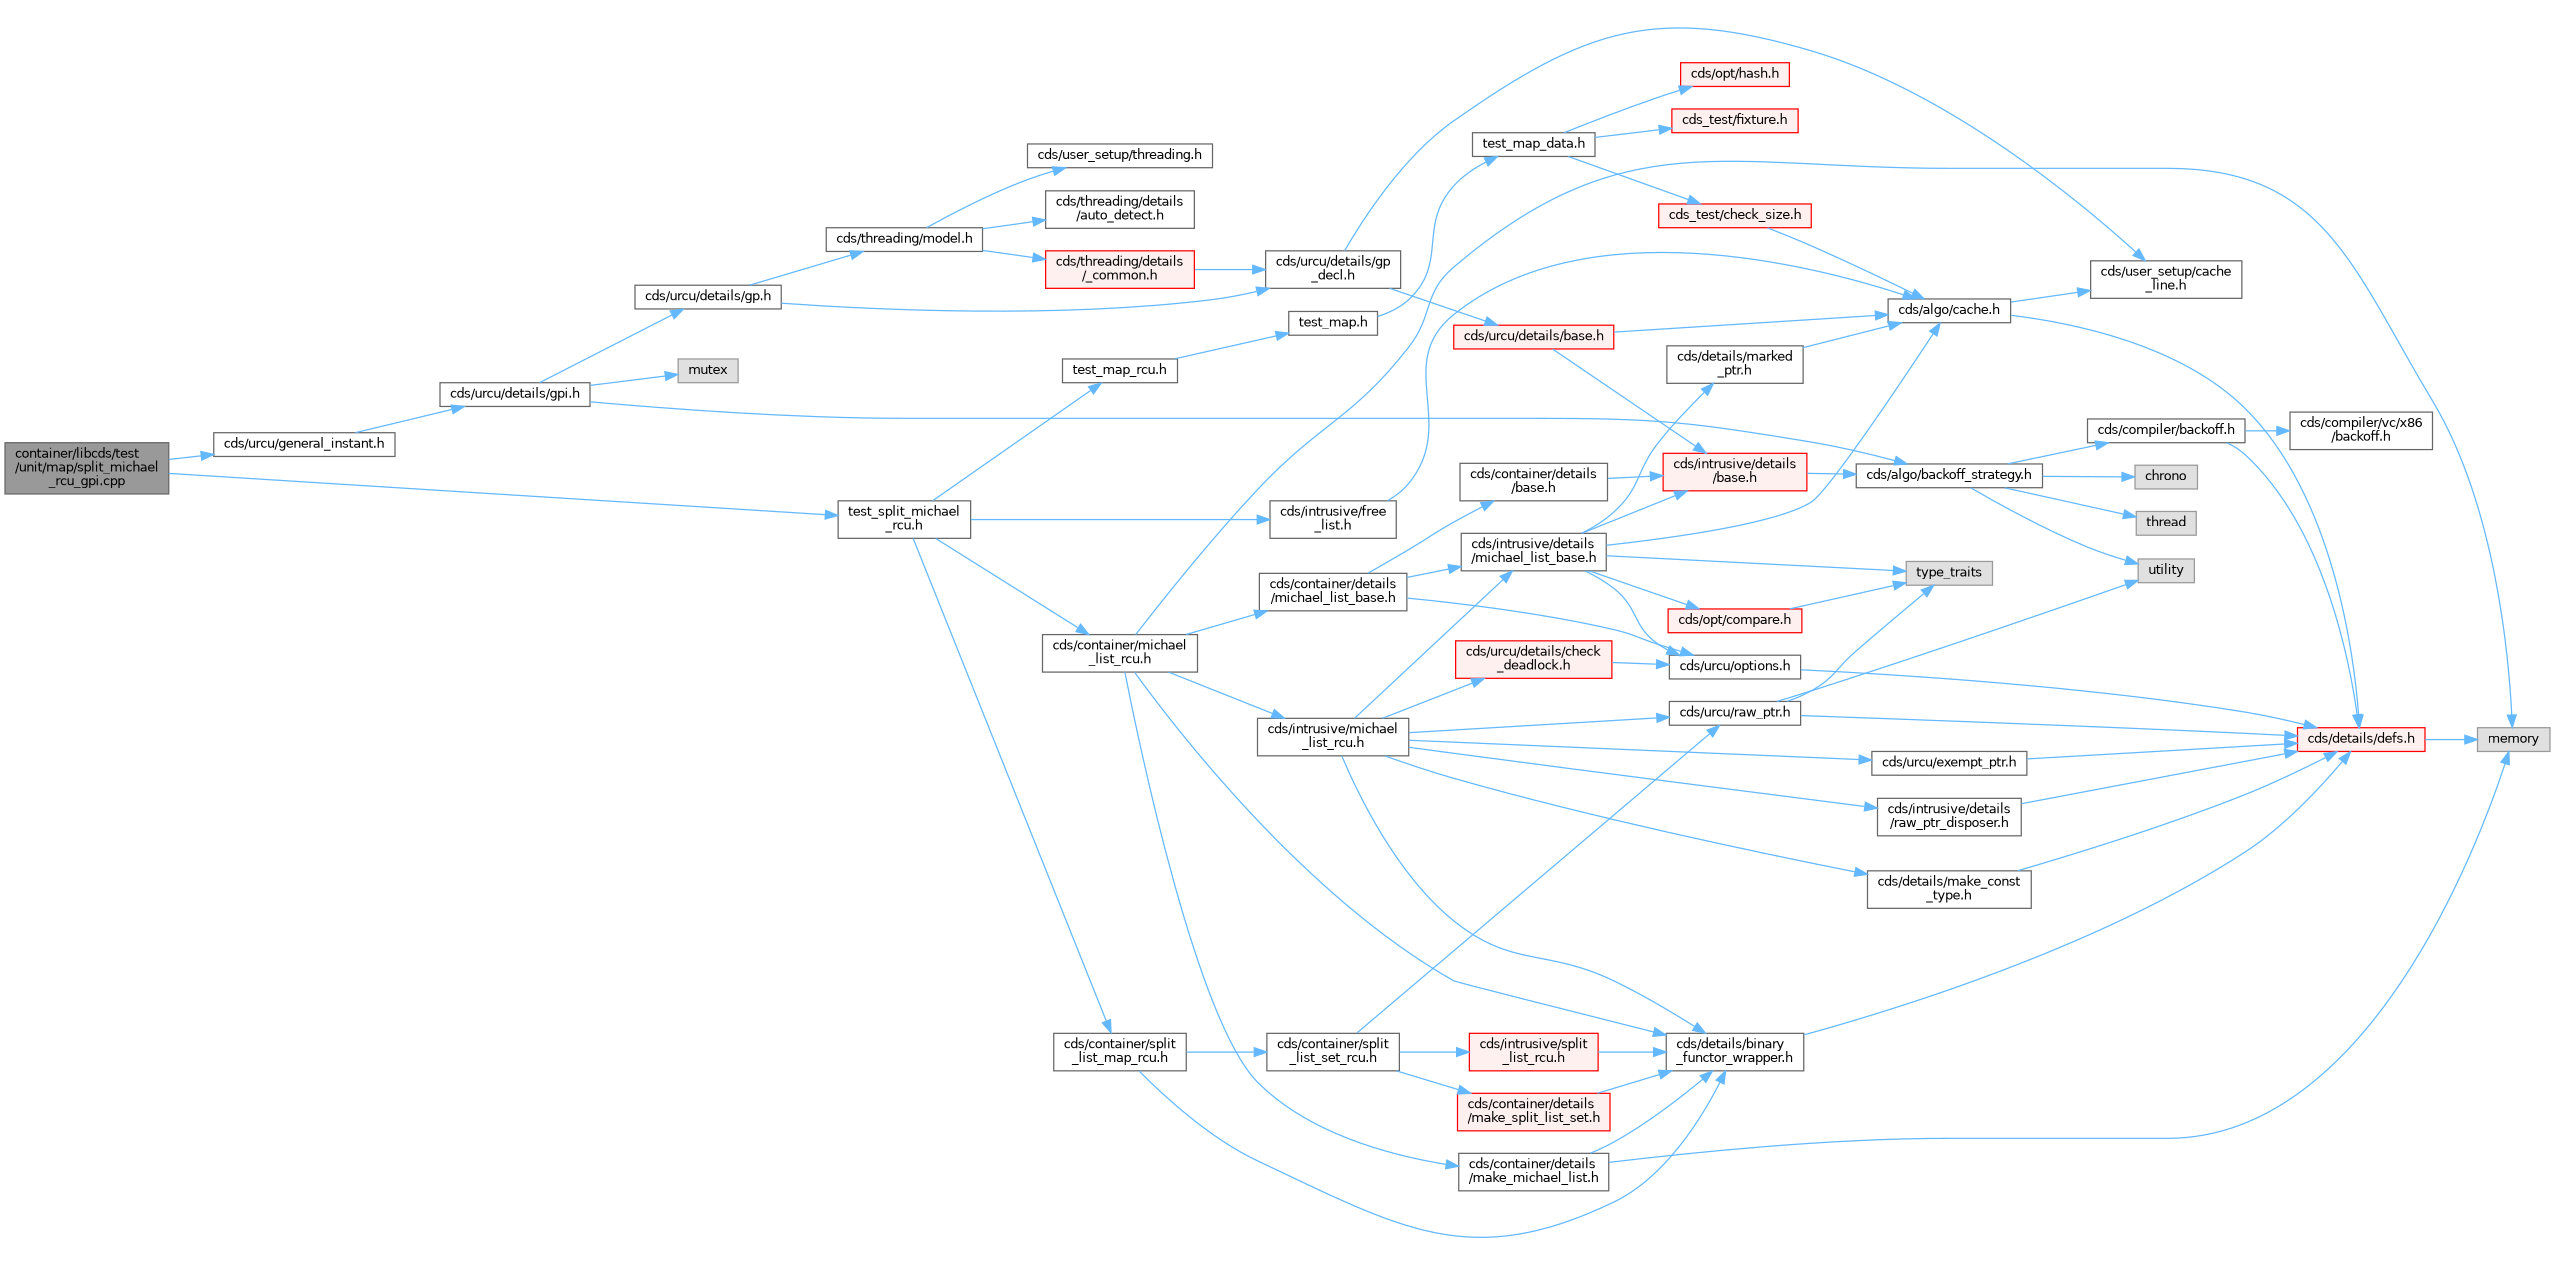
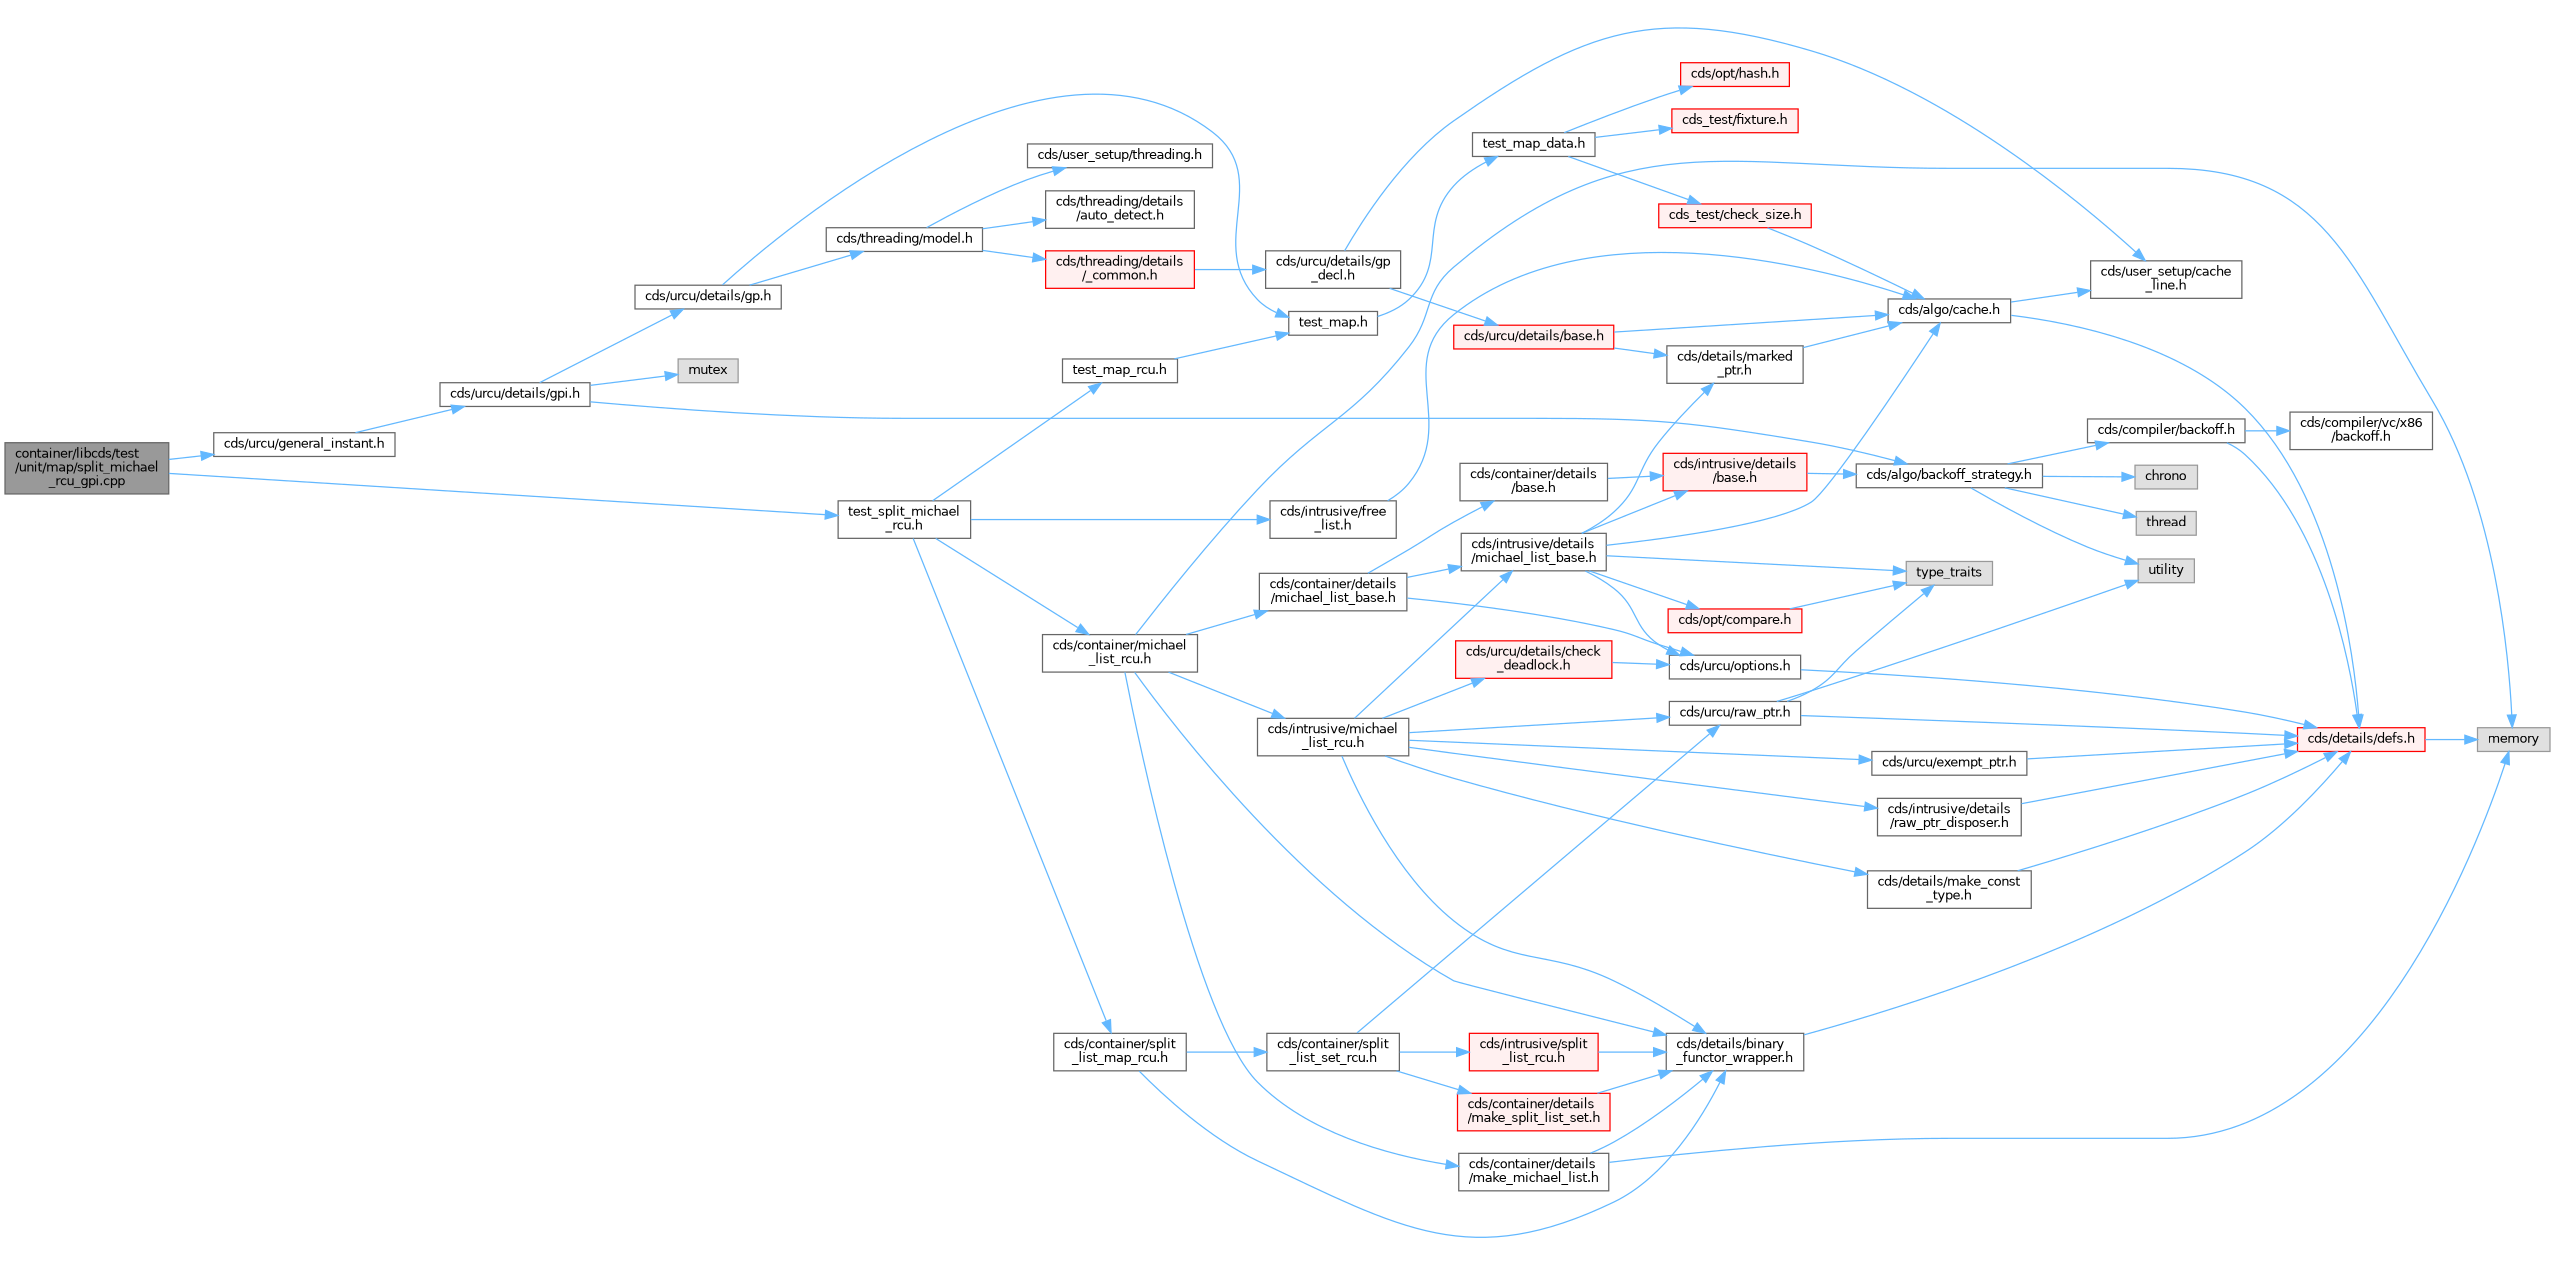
edge "cds/urcu/details/gp.h" -> "cds/urcu/details/gp _decl.h": now "cds/urcu/details/gp.h" -> "test_map.h"
edge "cds/urcu/details/base.h" -> "cds/intrusive/details /base.h": now "cds/urcu/details/base.h" -> "cds/details/marked _ptr.h"
